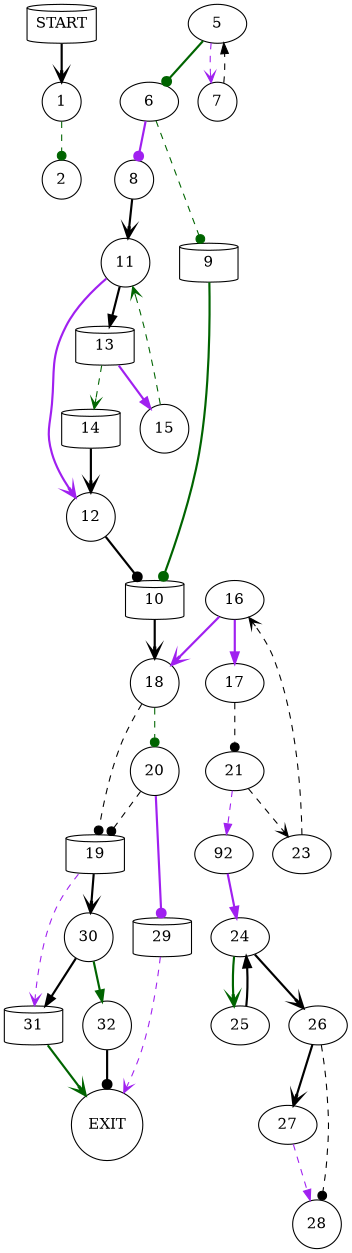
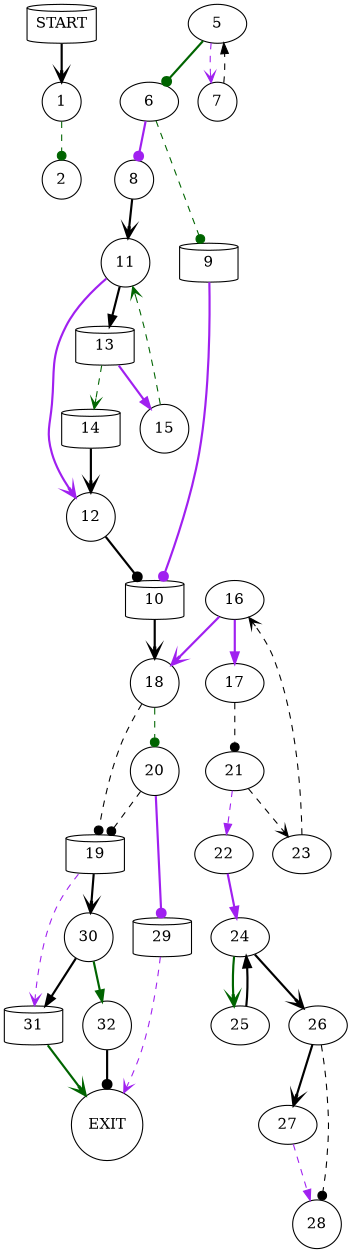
edge "9" -> "10": color darkgreen -> purple
node "92": label "92" -> "22"
